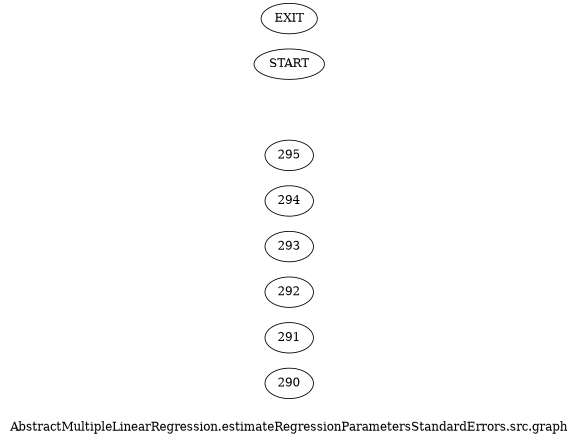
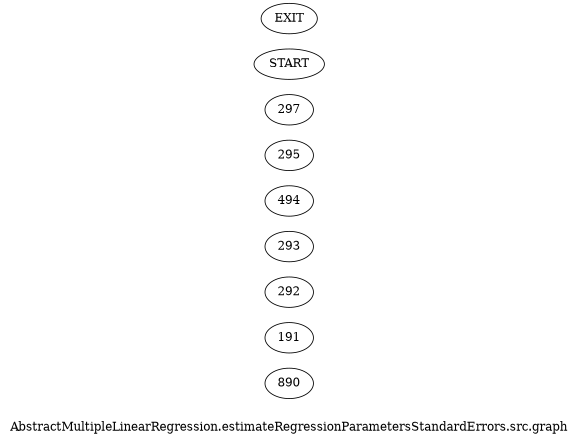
node "297": added
node "294": label "294" -> "494"
node "291": label "291" -> "191"
node "290": label "290" -> "890"
